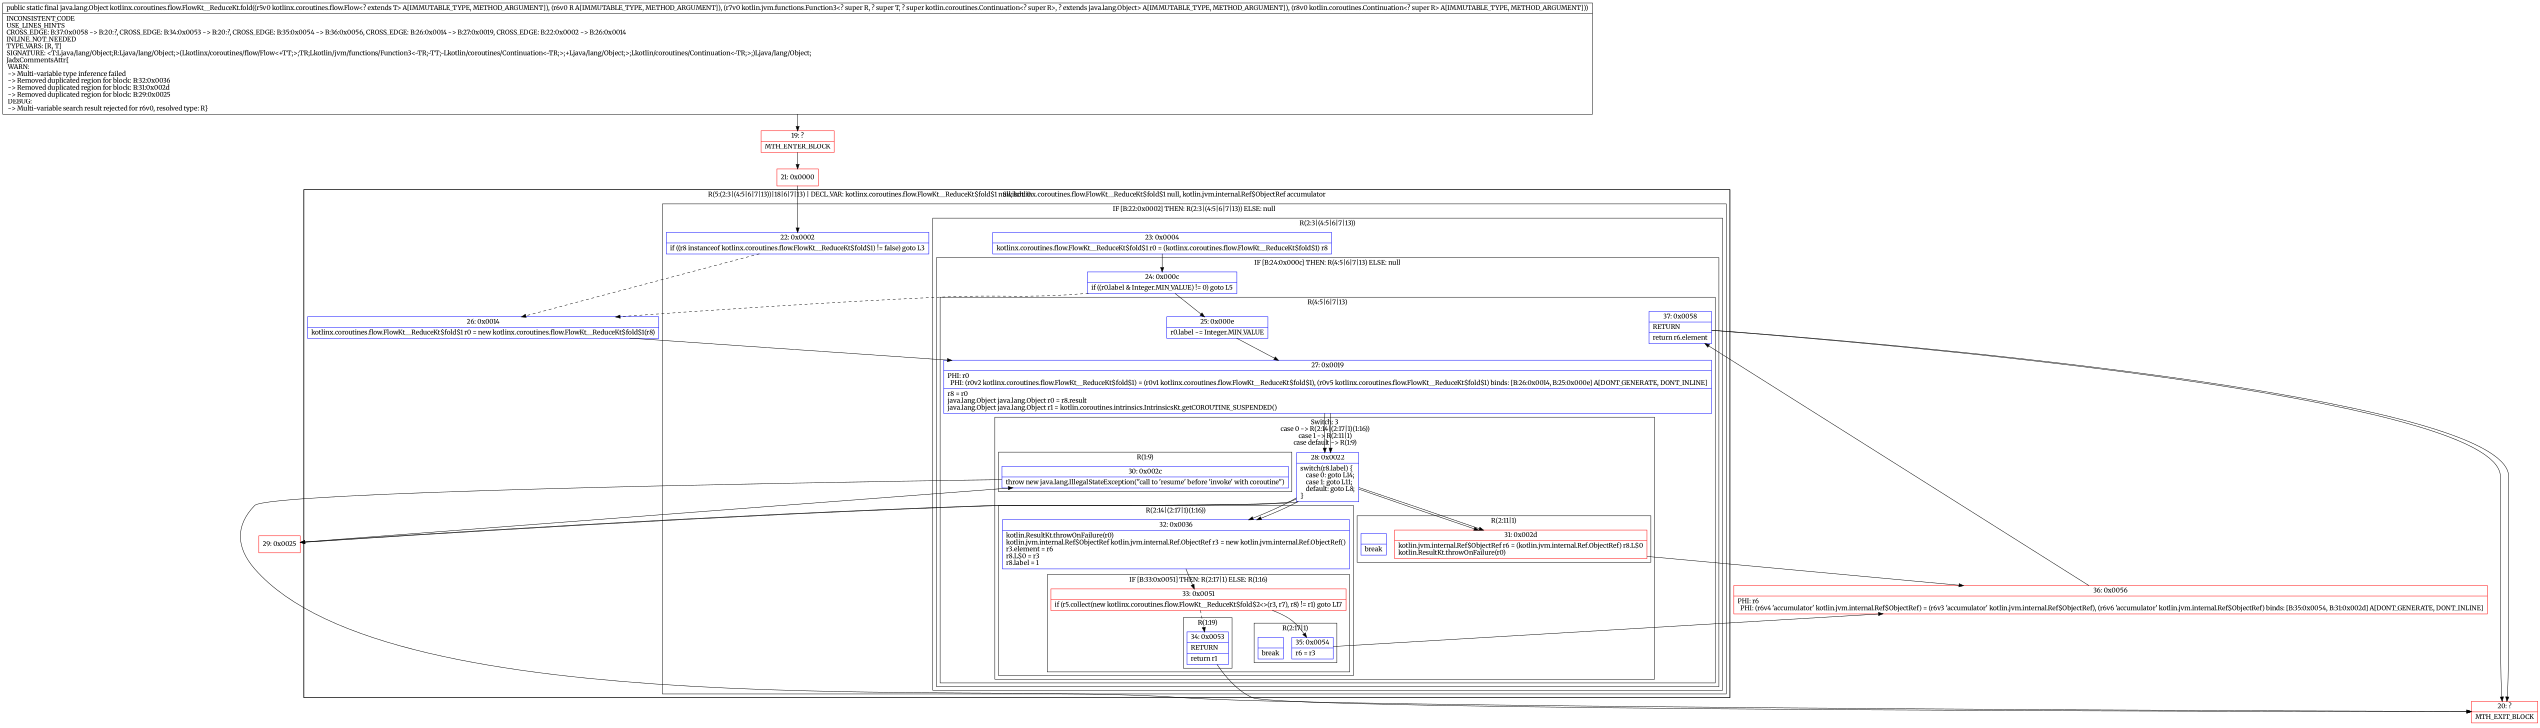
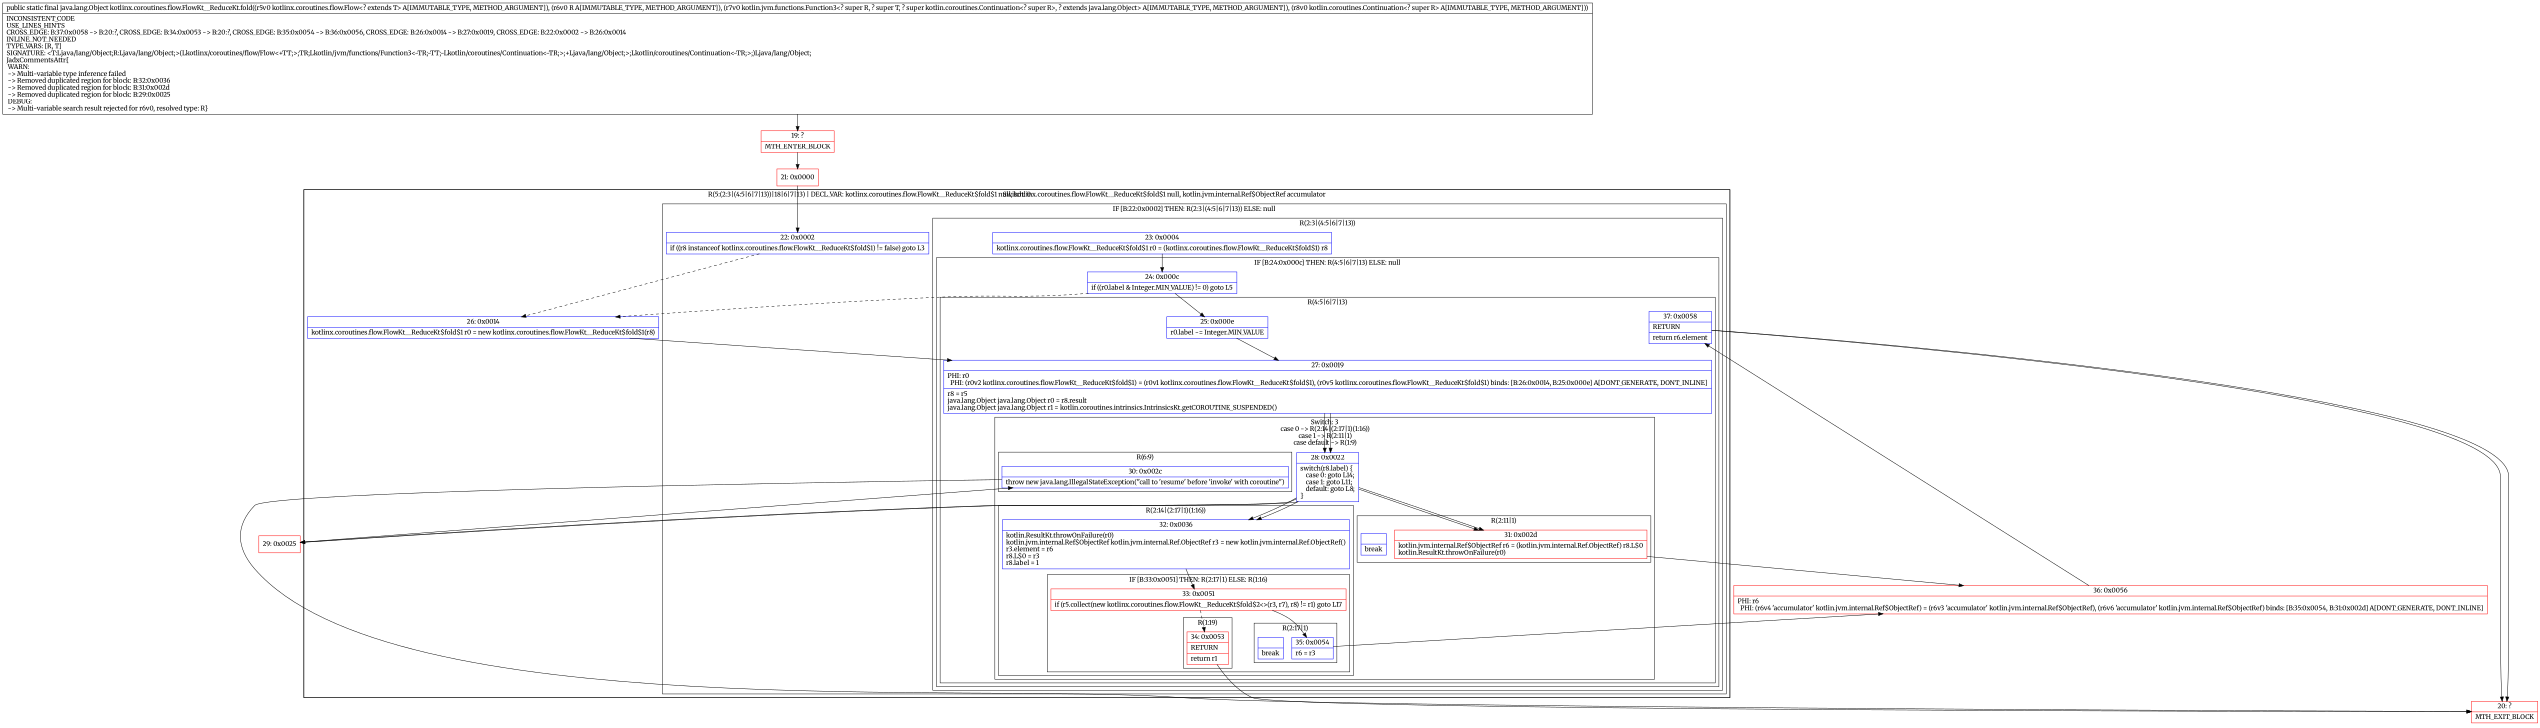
node "27: 0x0019": text "r8 = r0" -> "r8 = r5"
cluster "R(1:9)": label "R(1:9)" -> "R(6:9)"
node "34: 0x0053": color blue -> red
